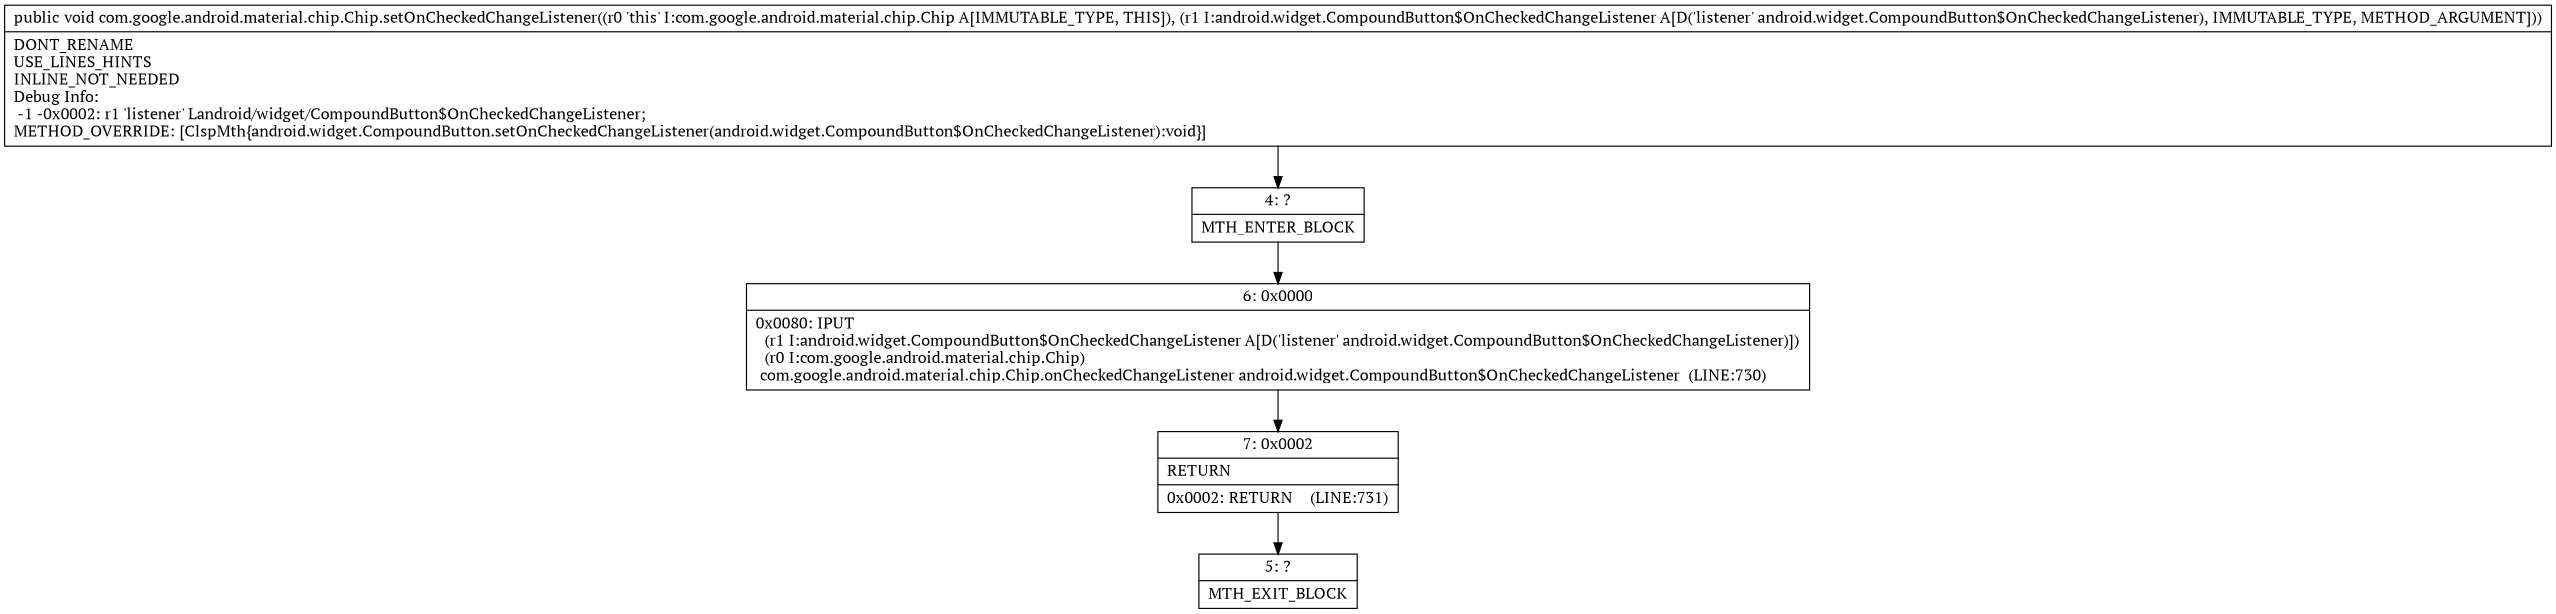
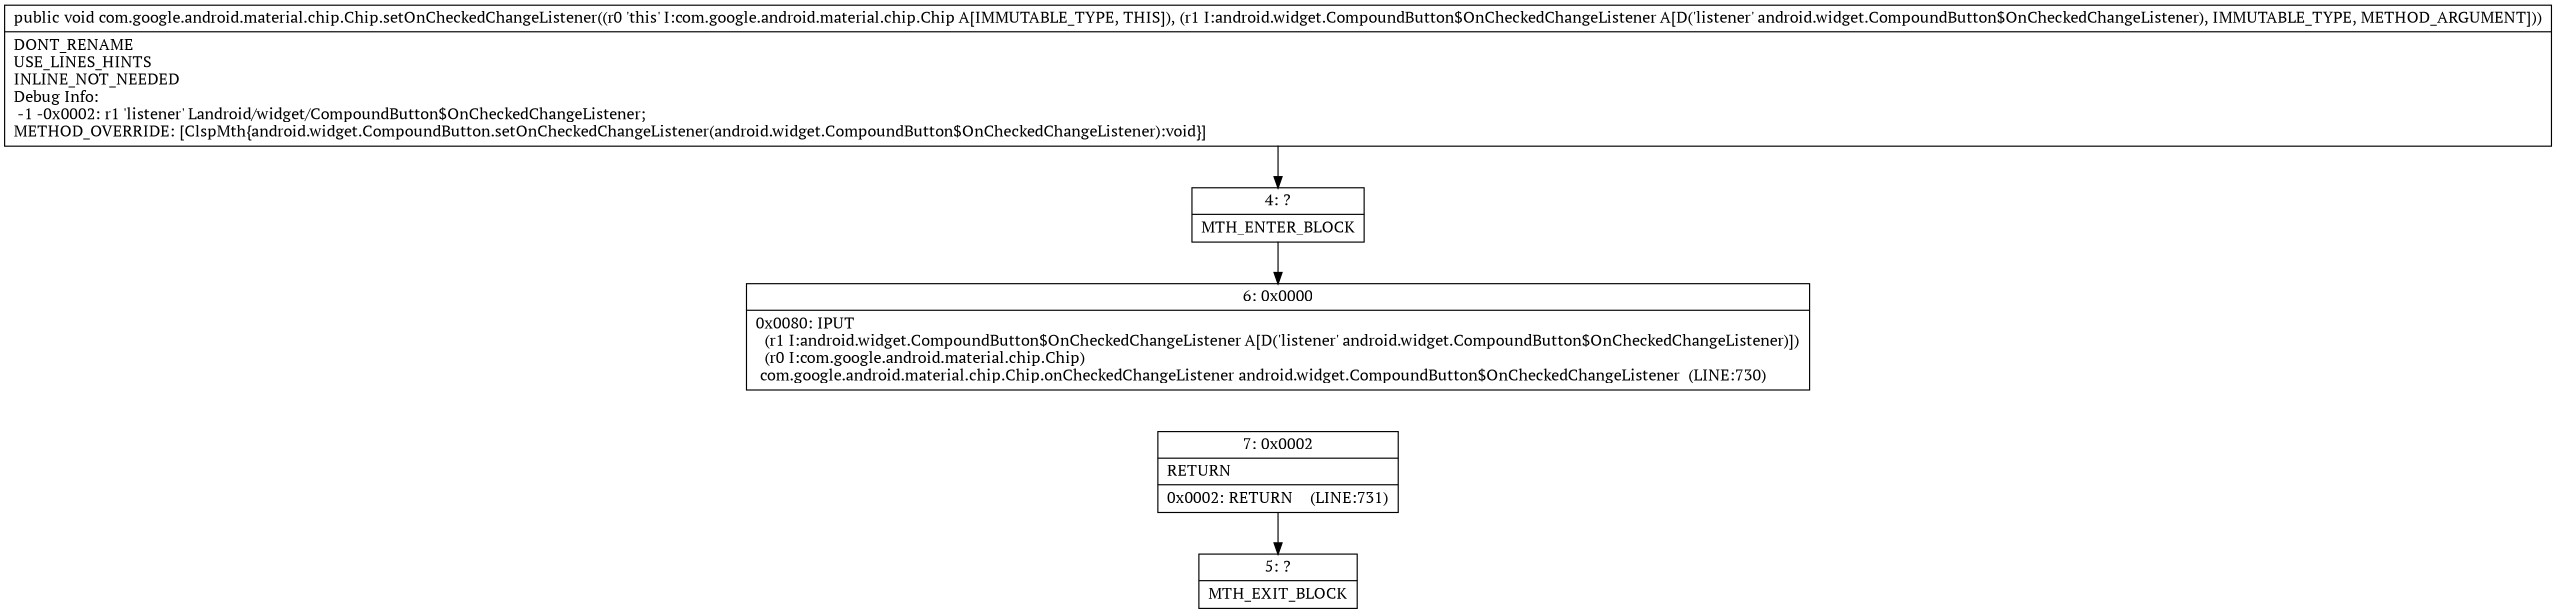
edge "6: 0x0000" -> "7: 0x0002": removed
